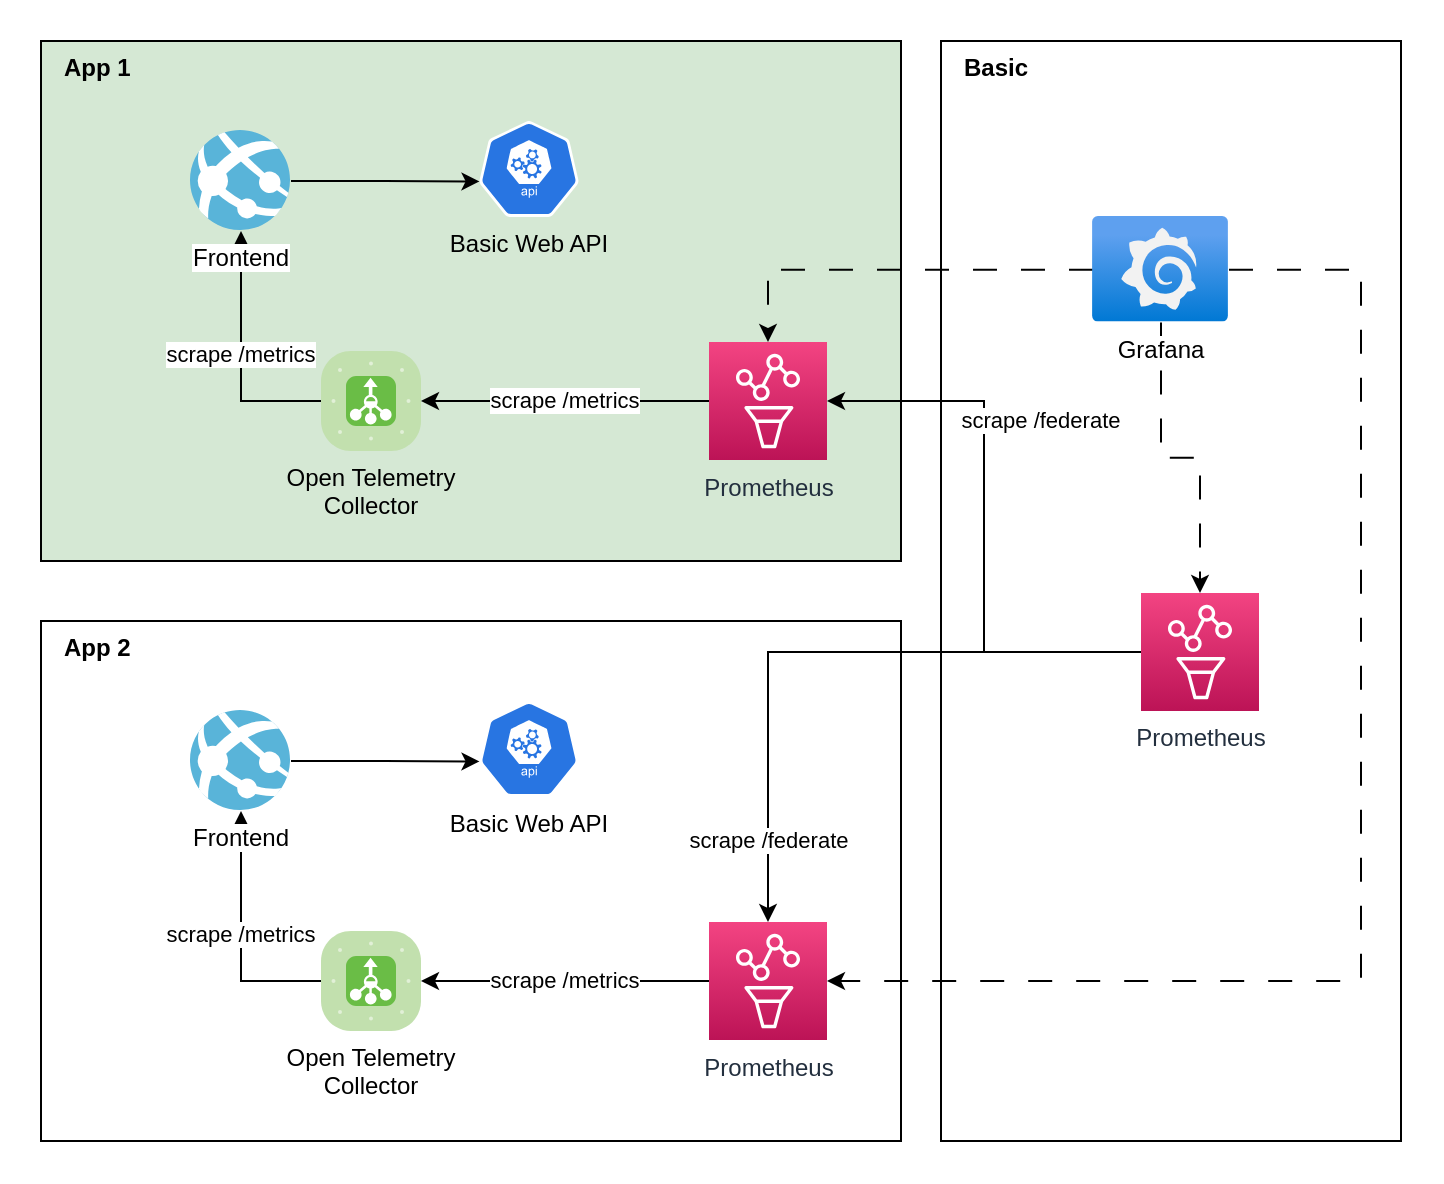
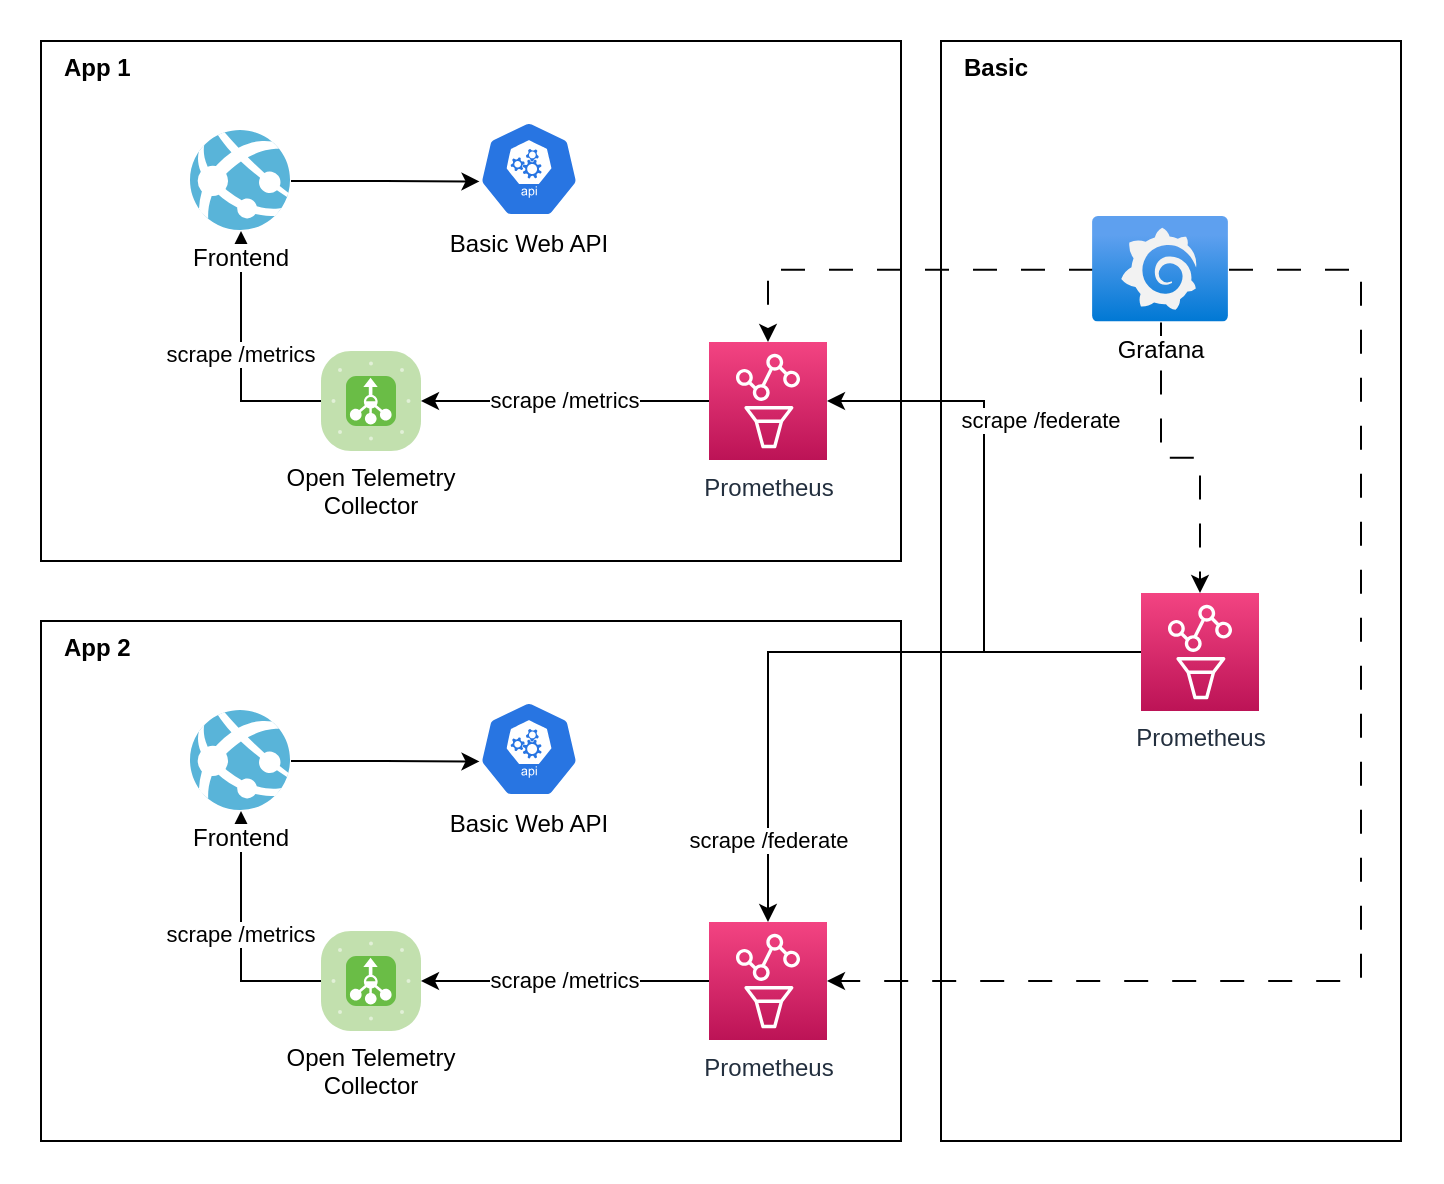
node "App 1": fillcolor #d5e8d4 -> #ffffff
